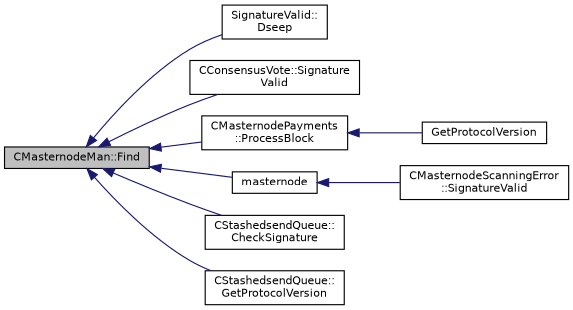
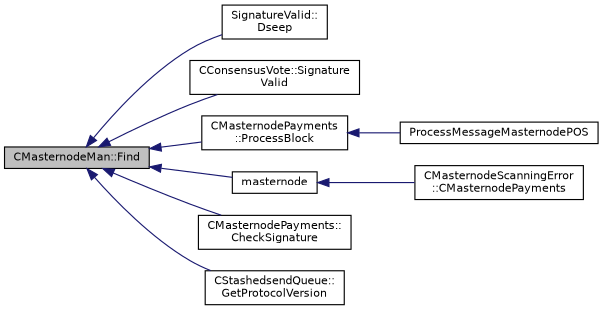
node "GetProtocolVersion": label "GetProtocolVersion" -> "ProcessMessageMasternodePOS"
node "CMasternodeScanningError ::SignatureValid": label "CMasternodeScanningError ::SignatureValid" -> "CMasternodeScanningError ::CMasternodePayments"
node "CStashedsendQueue:: CheckSignature": label "CStashedsendQueue:: CheckSignature" -> "CMasternodePayments:: CheckSignature"
